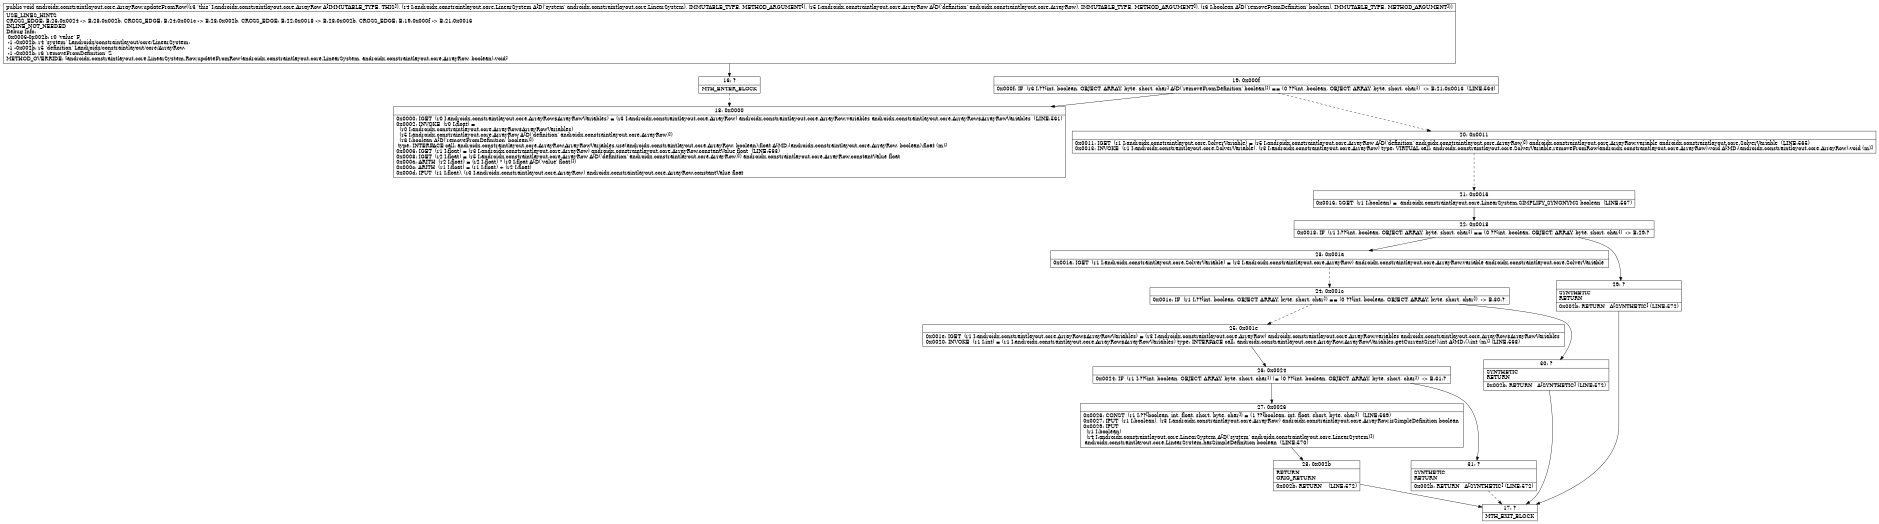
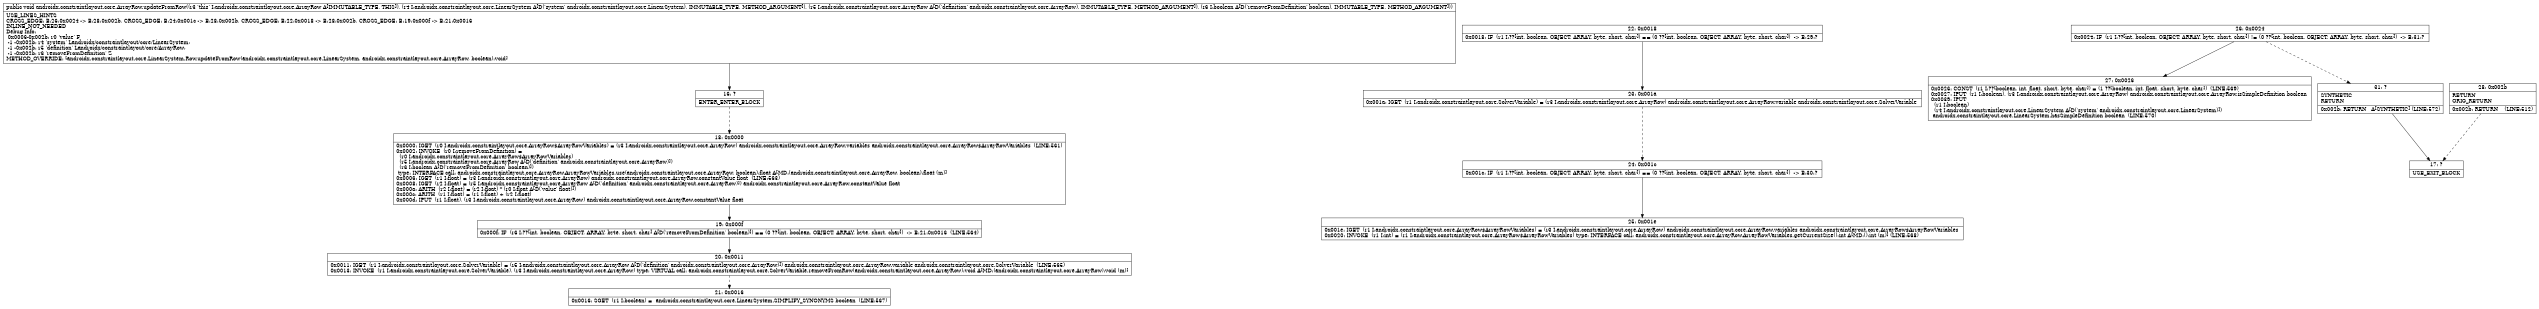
node "16: ?": text "MTH_ENTER_BLOCK" -> "ENTER_ENTER_BLOCK"
edge "19: 0x000f" -> "18: 0x0000": reversed
edge "19: 0x000f" -> "20: 0x0011": style dashed -> solid
node "18: 0x0000": text "0x0002: INVOKE  (r0 I:float) =" -> "0x0002: INVOKE  (r0 I:removeFromDefinition) ="
edge "21: 0x0016" -> "22: 0x0018": removed
node "29: ?": removed
edge "24: 0x001c" -> "25: 0x001e": style dashed -> solid
edge "25: 0x001e" -> "26: 0x0024": removed
node "30: ?": removed
edge "26: 0x0024" -> "31: ?": style solid -> dashed
node "27: 0x0026": text "0x0029: IPUT" -> "0x0039: IPUT"
edge "27: 0x0026" -> "28: 0x002b": removed
node "28: 0x002b": text "0x002b: RETURN    (LINE:572)" -> "0x002b: RETURN    (LINE:512)"
edge "28: 0x002b" -> "17: ?": style solid -> dashed
edge "31: ?" -> "17: ?": style dashed -> solid
node "17: ?": text "MTH_EXIT_BLOCK" -> "USE_EXIT_BLOCK"
